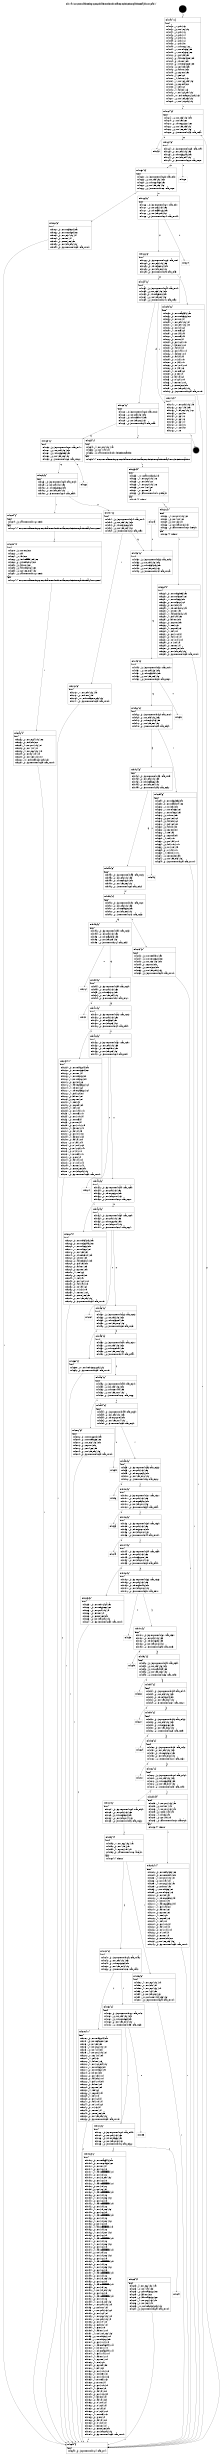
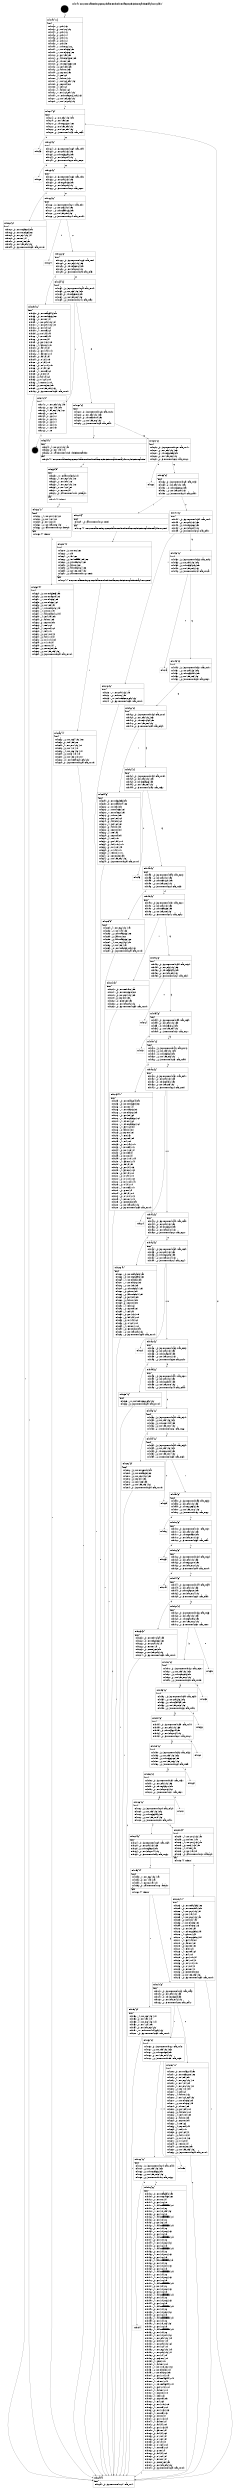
edge "0x4027ca" -> "0x401930 [28]": reversed
node "0x4025d2": removed
edge "0x4019a0 [28]" -> "0x4022cf [42]": added, label "1"
